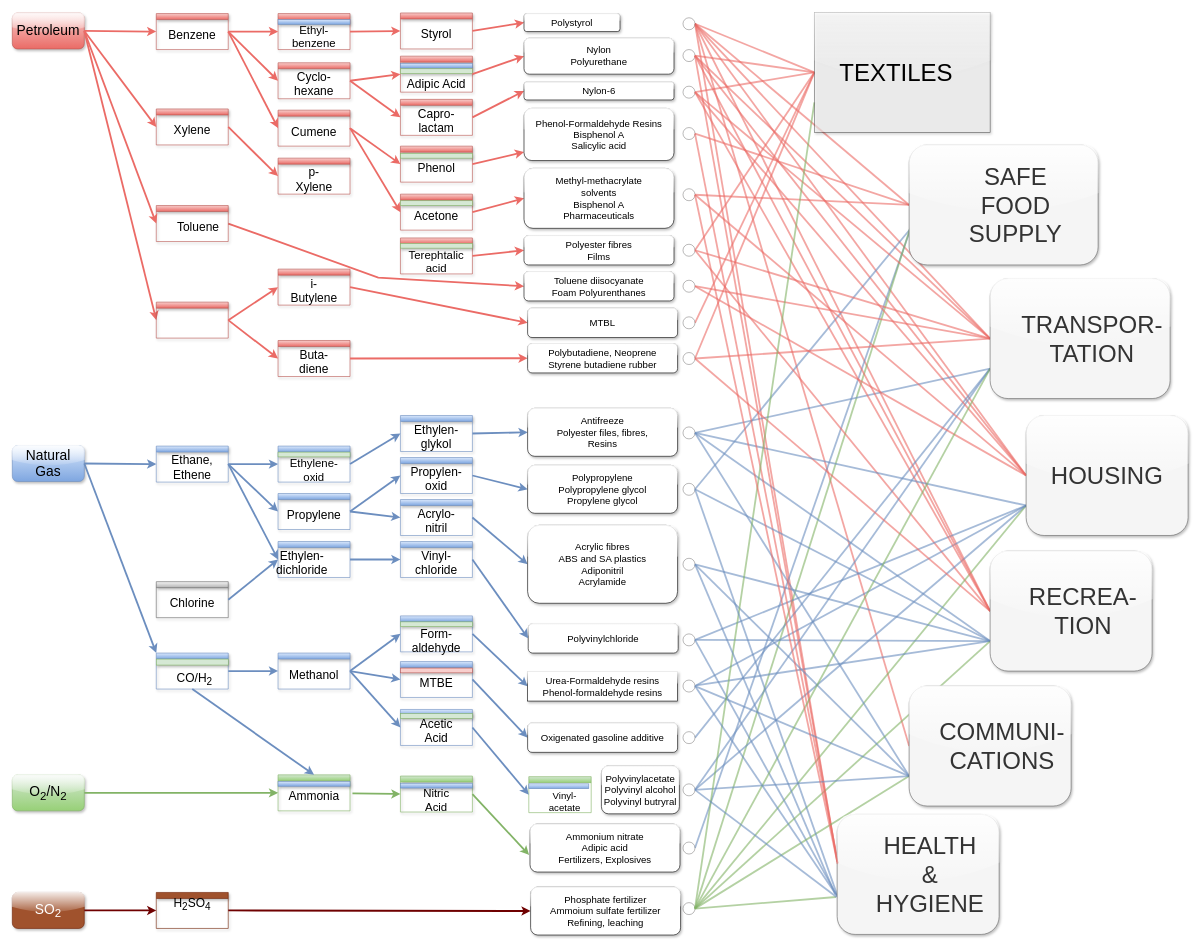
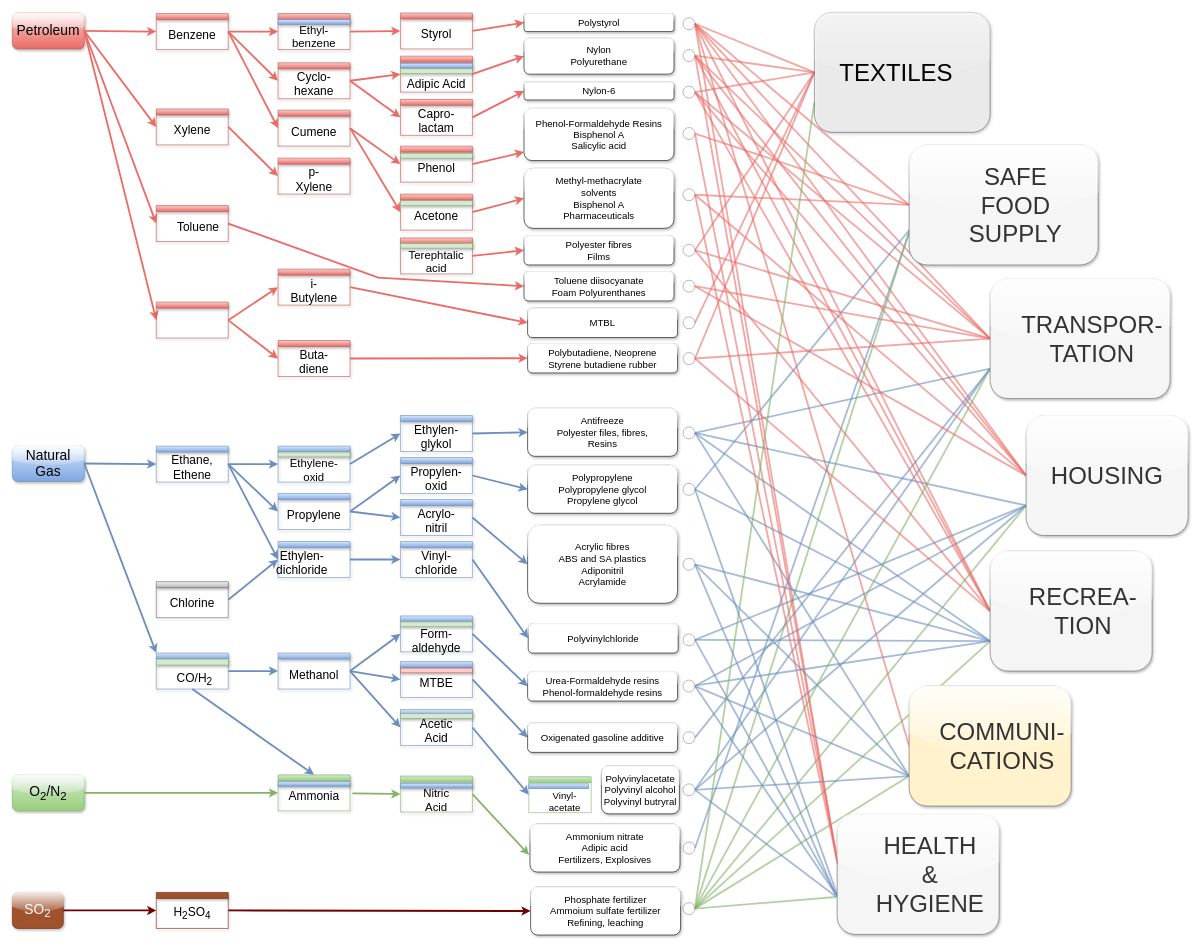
node "Polystyrol": size 96x18 -> 150x18
node "TEXTILES": shape rectangle -> rounded rectangle
node "Urea-Formaldehyde resinsPhenol-formaldehyde resins": shape rectangle -> rounded rectangle
node "COMMUNI-CATIONS": fillcolor #f5f5f5 -> #fff2cc
node "H2SO4": moved (192, 905) -> (192, 914)
node "SO2": size 72x36 -> 51x36
